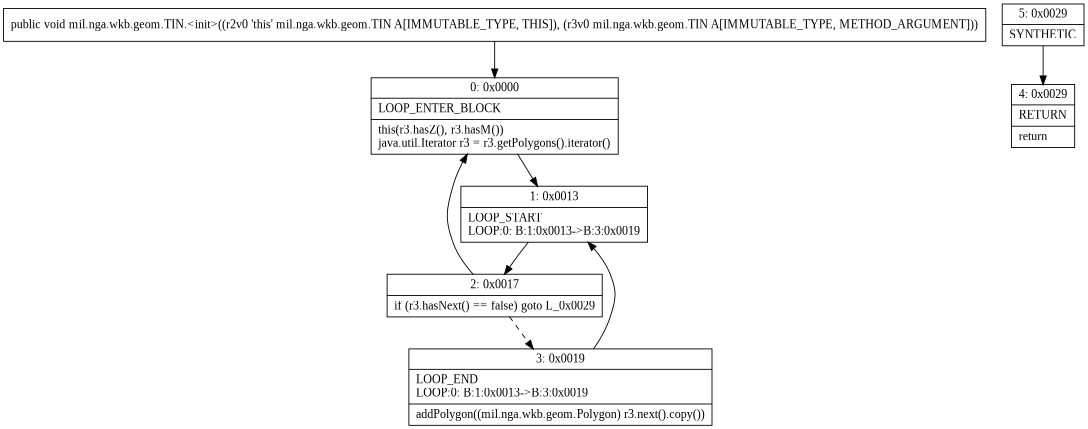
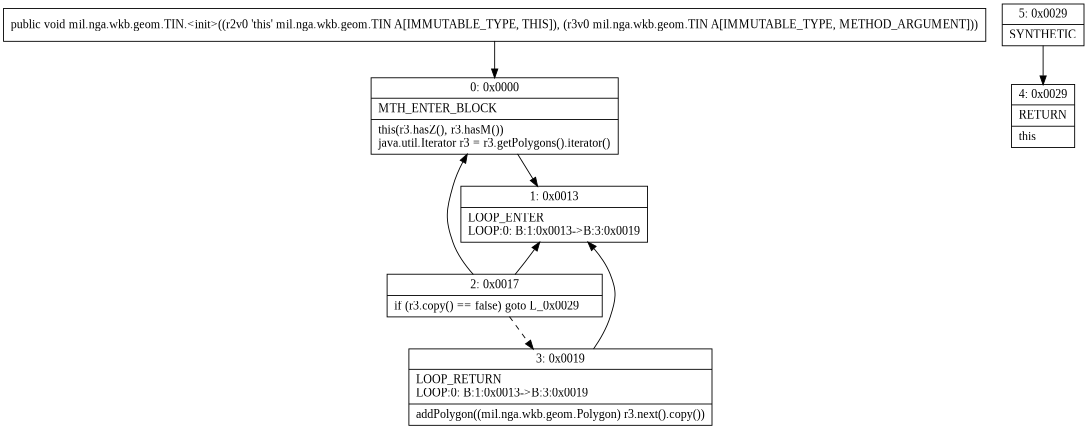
node "0: 0x0000": text "LOOP_ENTER_BLOCK" -> "MTH_ENTER_BLOCK"
node "4: 0x0029": text "return" -> "this"
node "1: 0x0013": text "LOOP_START" -> "LOOP_ENTER"
edge "1: 0x0013" -> "2: 0x0017": reversed
node "2: 0x0017": text "if (r3.hasNext() == false) goto L_0x0029" -> "if (r3.copy() == false) goto L_0x0029"
node "3: 0x0019": text "LOOP_END" -> "LOOP_RETURN"
